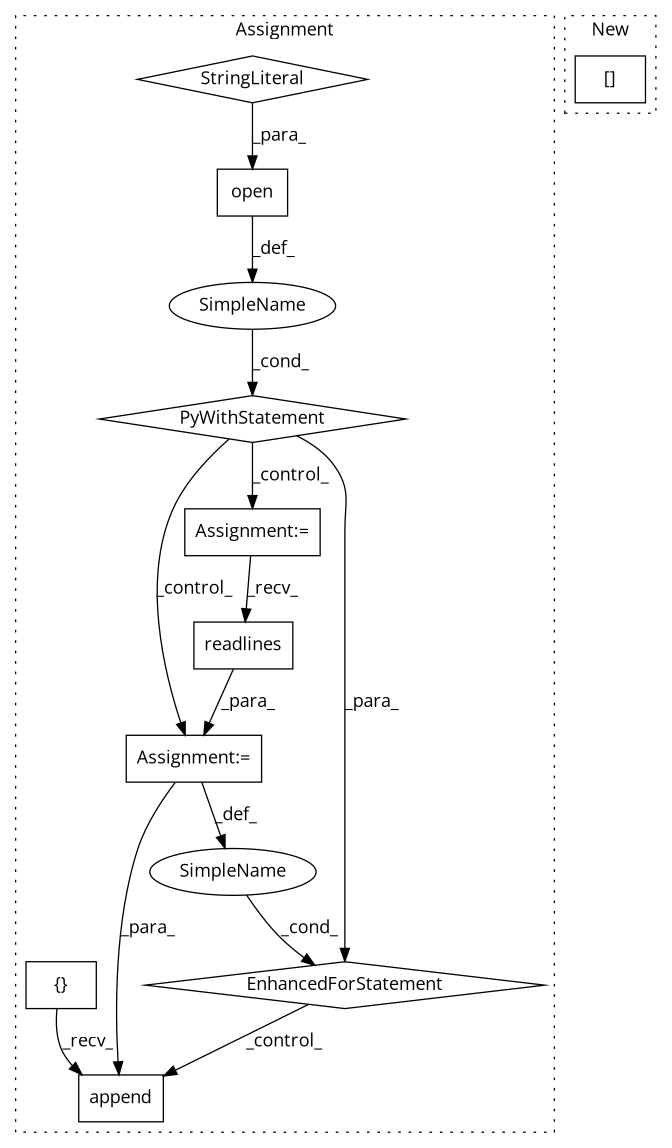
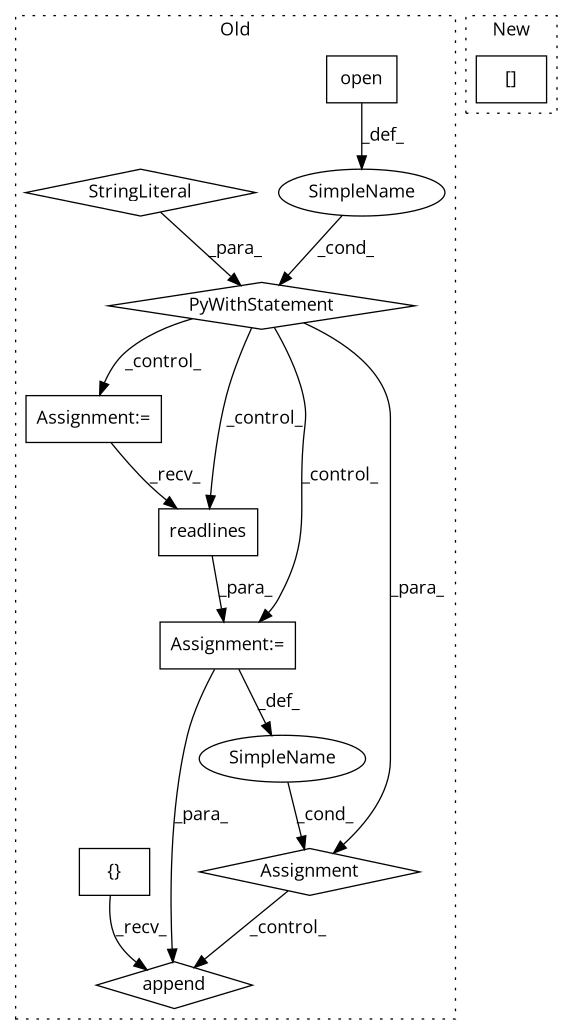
cluster "Assignment": label "Assignment" -> "Old"
edge "StringLiteral" -> "open": now "StringLiteral" -> "PyWithStatement"
edge "PyWithStatement" -> "readlines": added, label "_control_"
node "EnhancedForStatement": label "EnhancedForStatement" -> "Assignment"
node "append": shape box -> diamond
